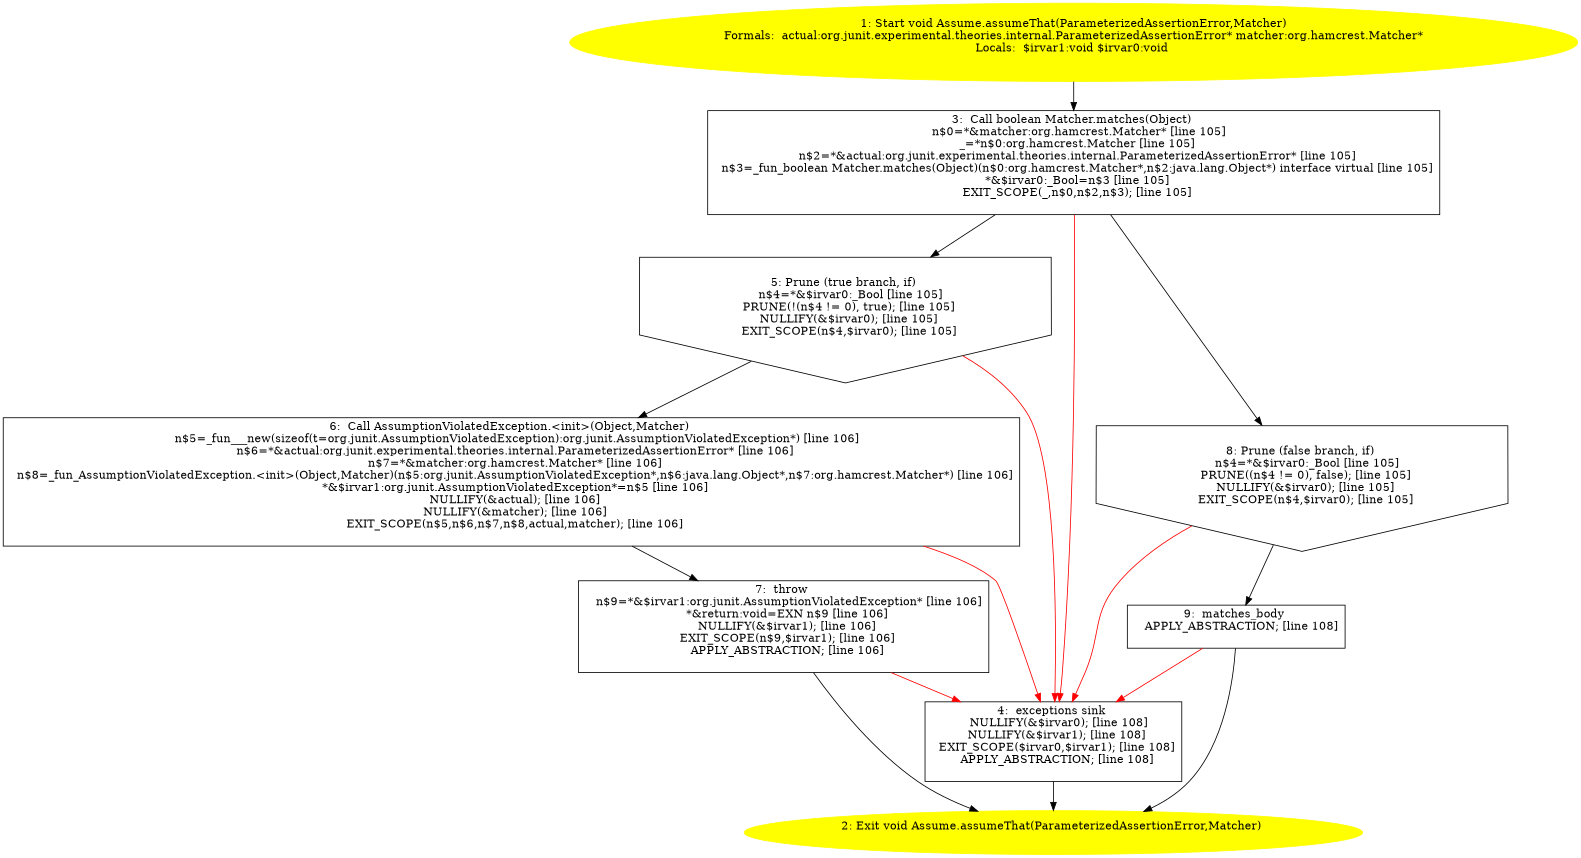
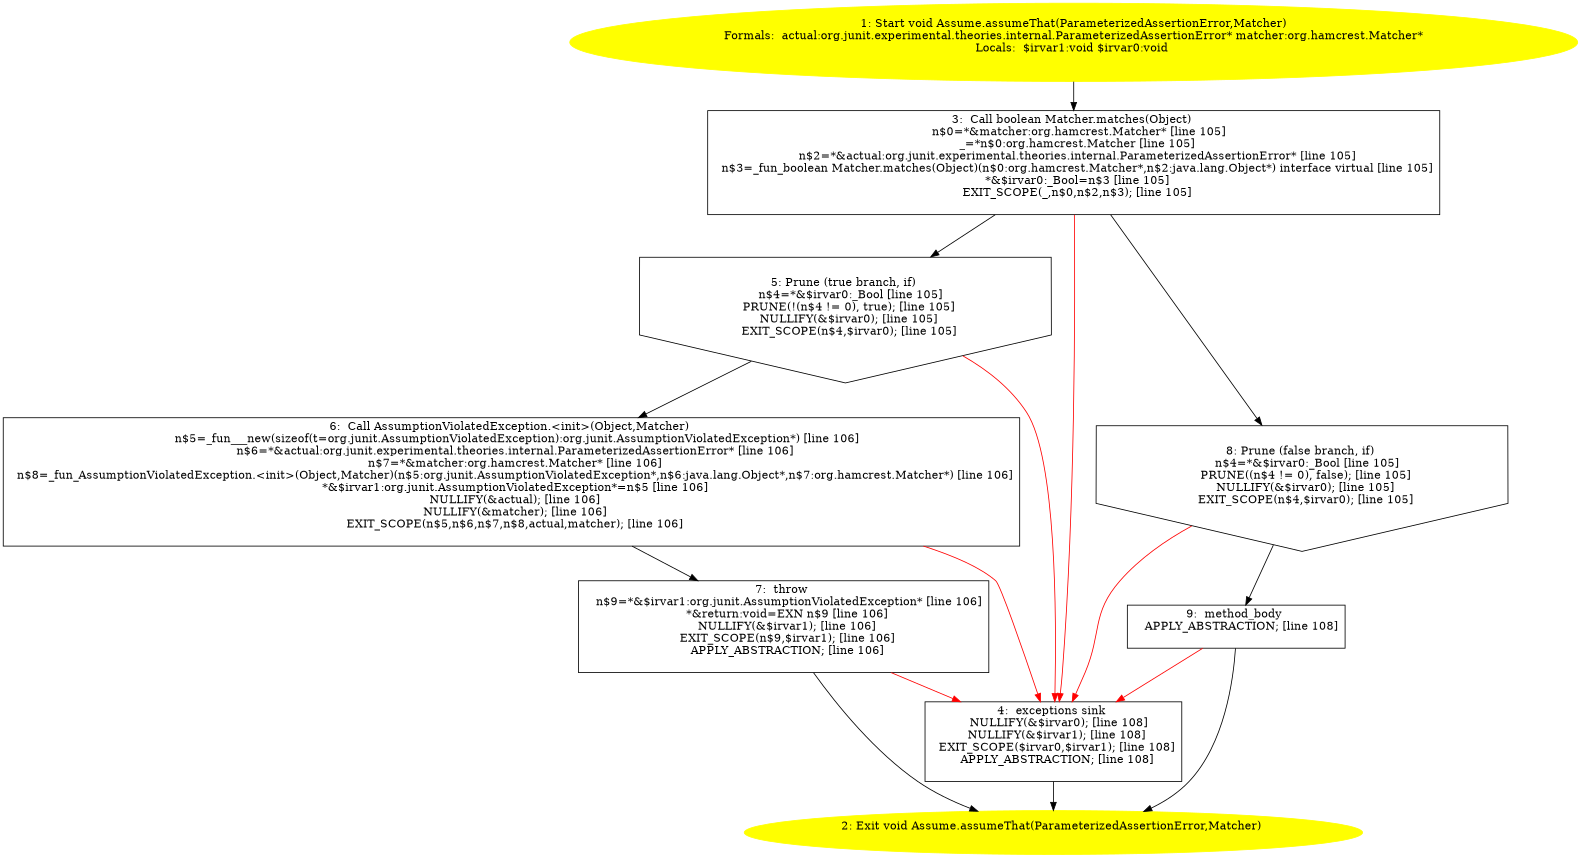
node "9:  matches_body APPLY_ABSTRACTION; [line 108]": label "9:  matches_body APPLY_ABSTRACTION; [line 108]" -> "9:  method_body APPLY_ABSTRACTION; [line 108]"
